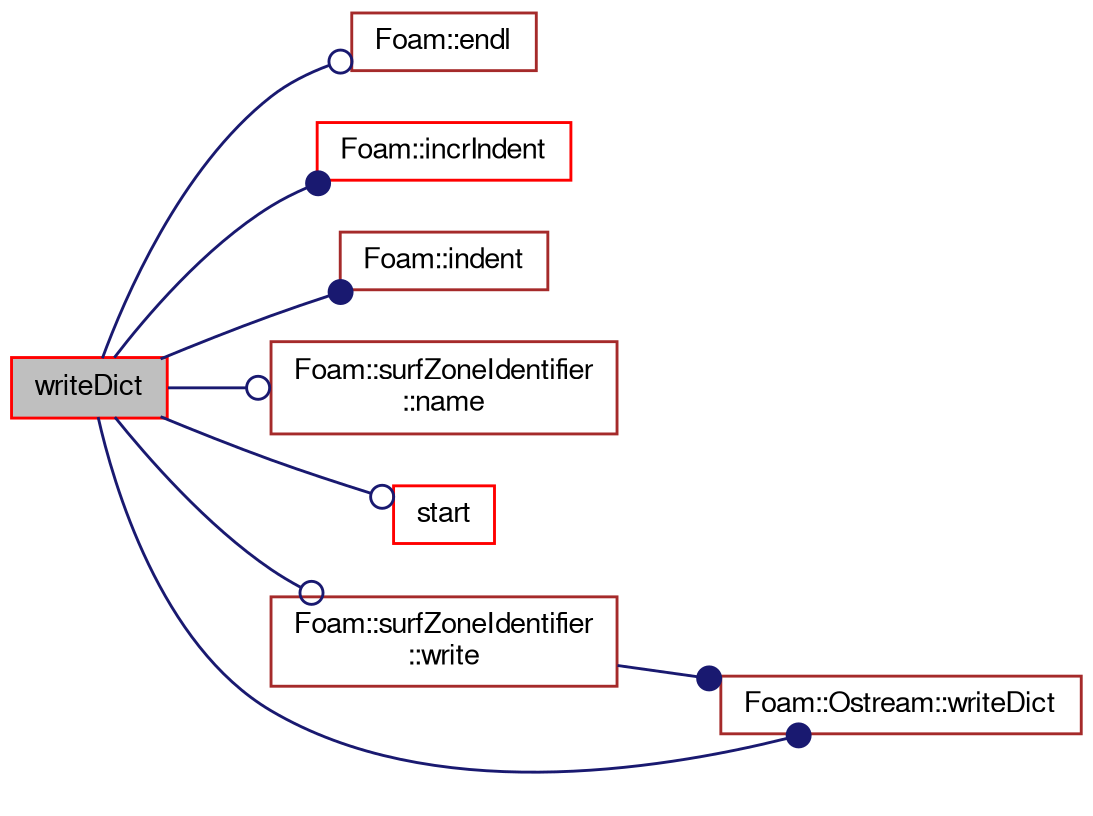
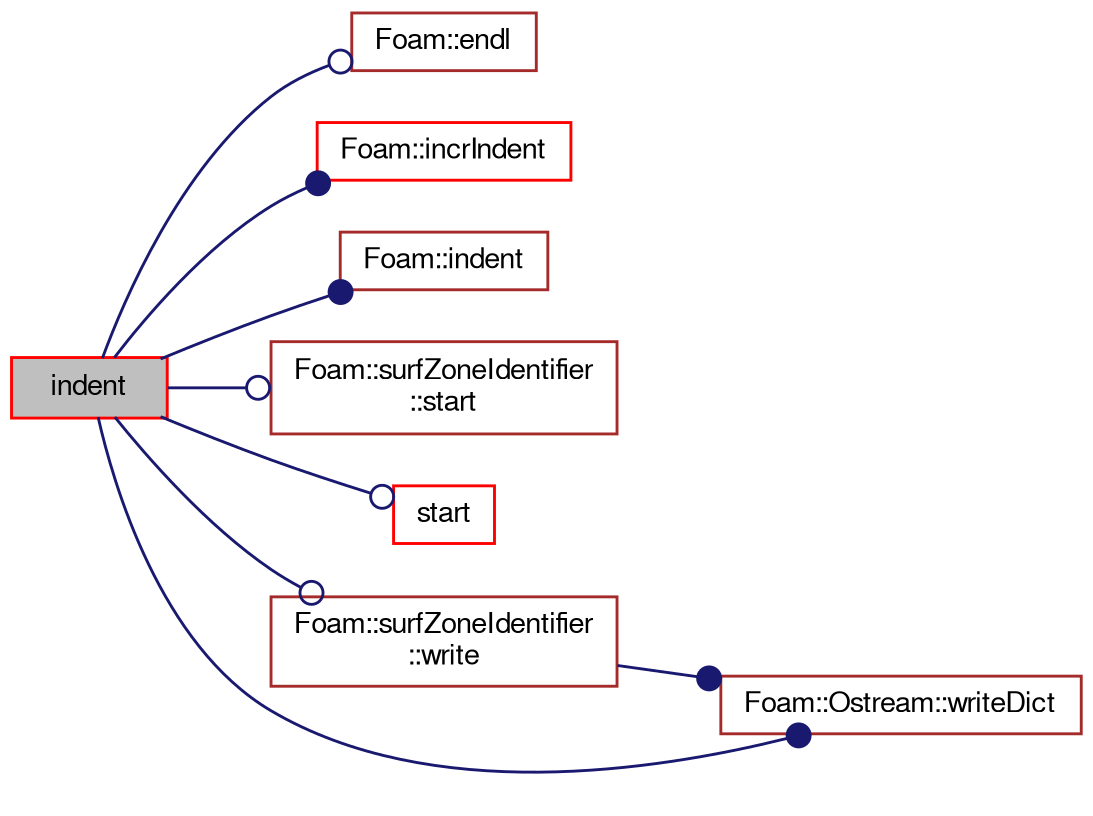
node "writeDict": label "writeDict" -> "indent"
node "Foam::surfZoneIdentifier ::name": label "Foam::surfZoneIdentifier ::name" -> "Foam::surfZoneIdentifier ::start"
